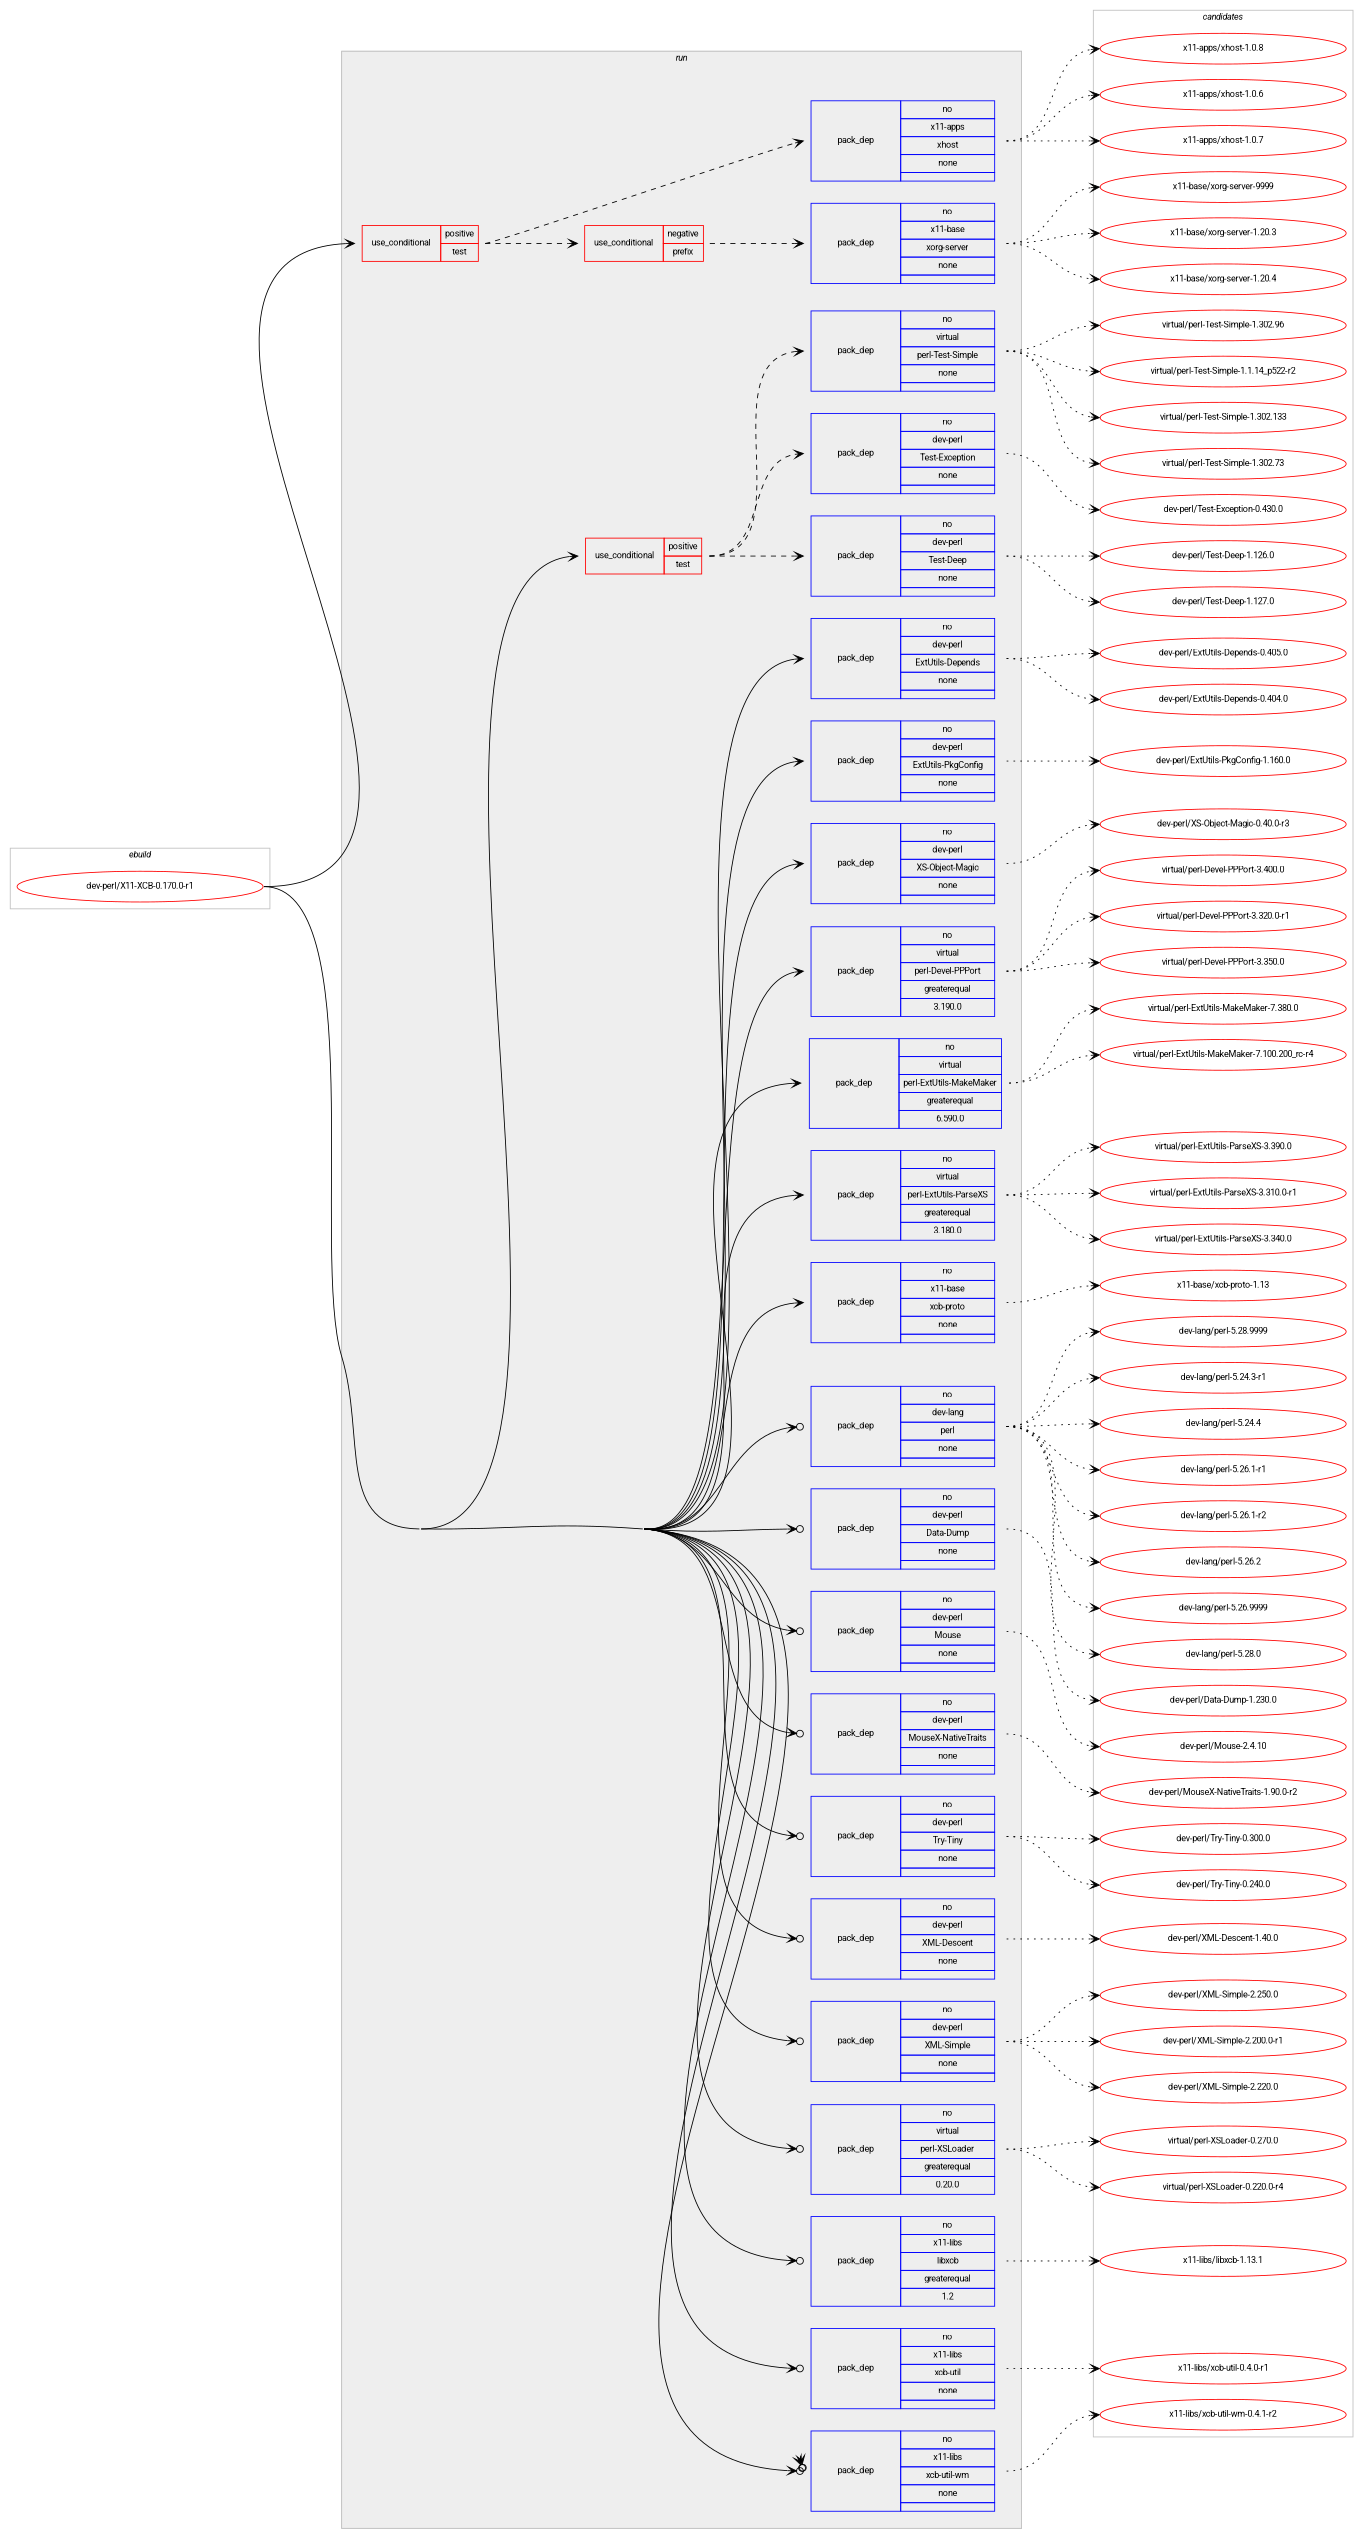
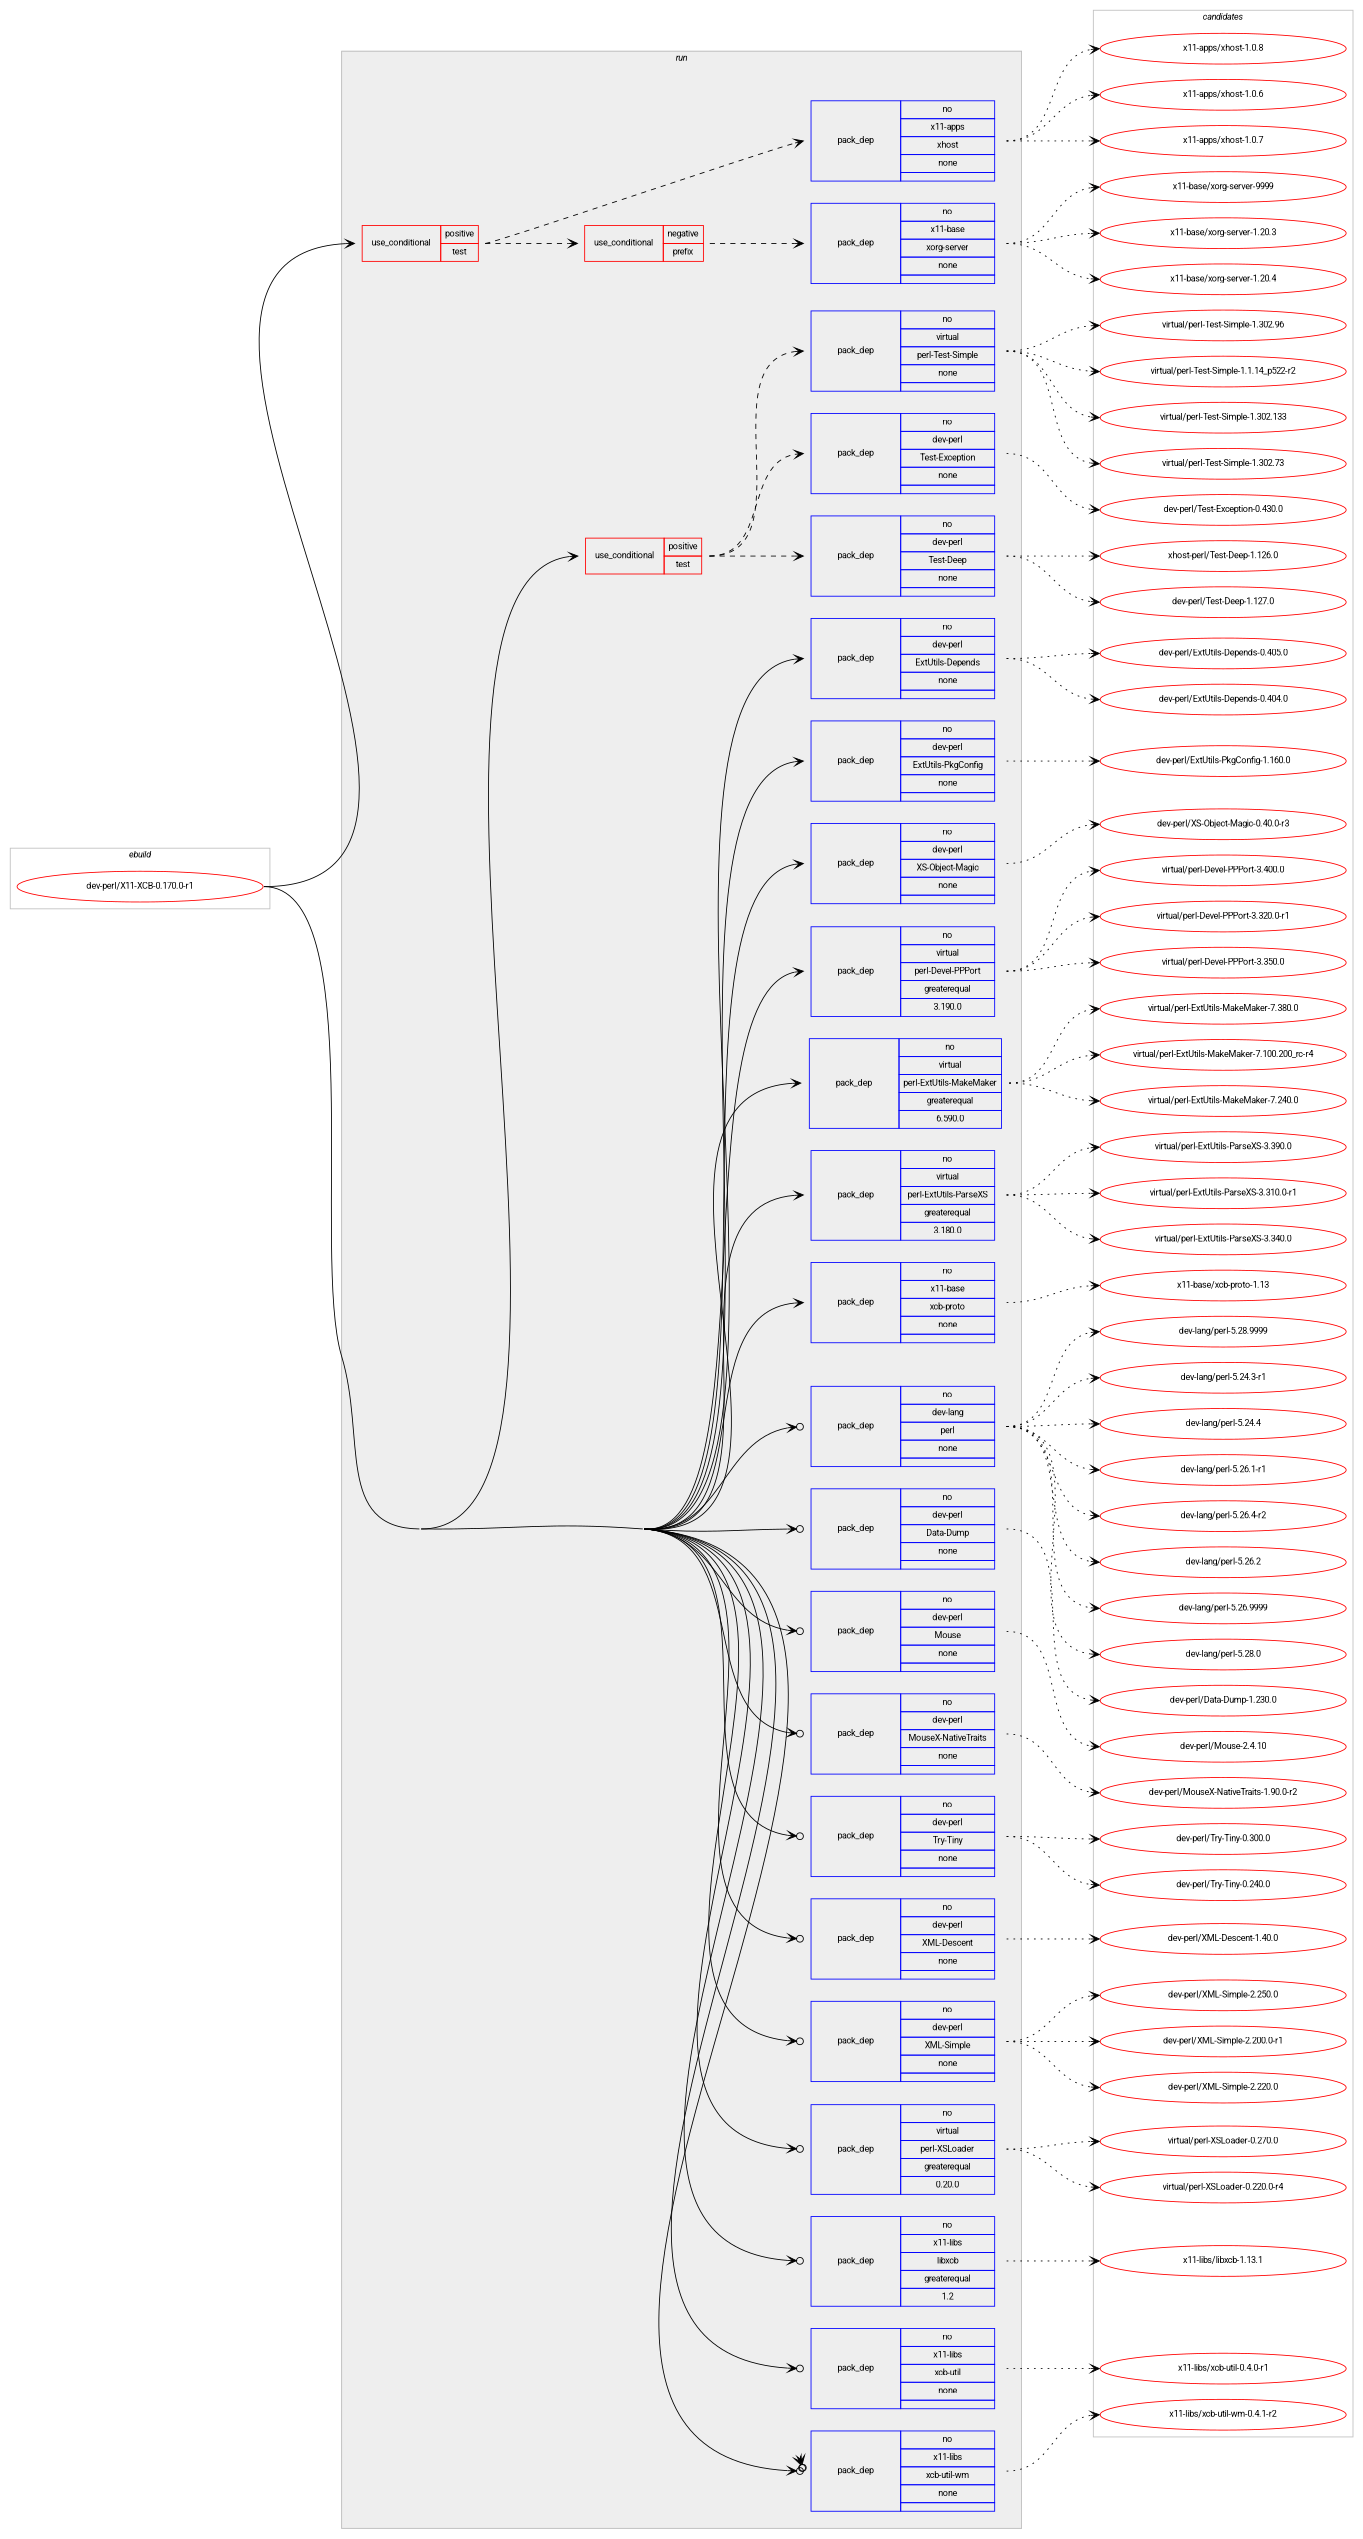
node "dev-perl/Test-Deep-1.126.0": label "dev-perl/Test-Deep-1.126.0" -> "xhost-perl/Test-Deep-1.126.0"
node "virtual/perl-ExtUtils-MakeMaker-7.240.0": added
node "dev-lang/perl-5.26.1-r2": label "dev-lang/perl-5.26.1-r2" -> "dev-lang/perl-5.26.4-r2"
